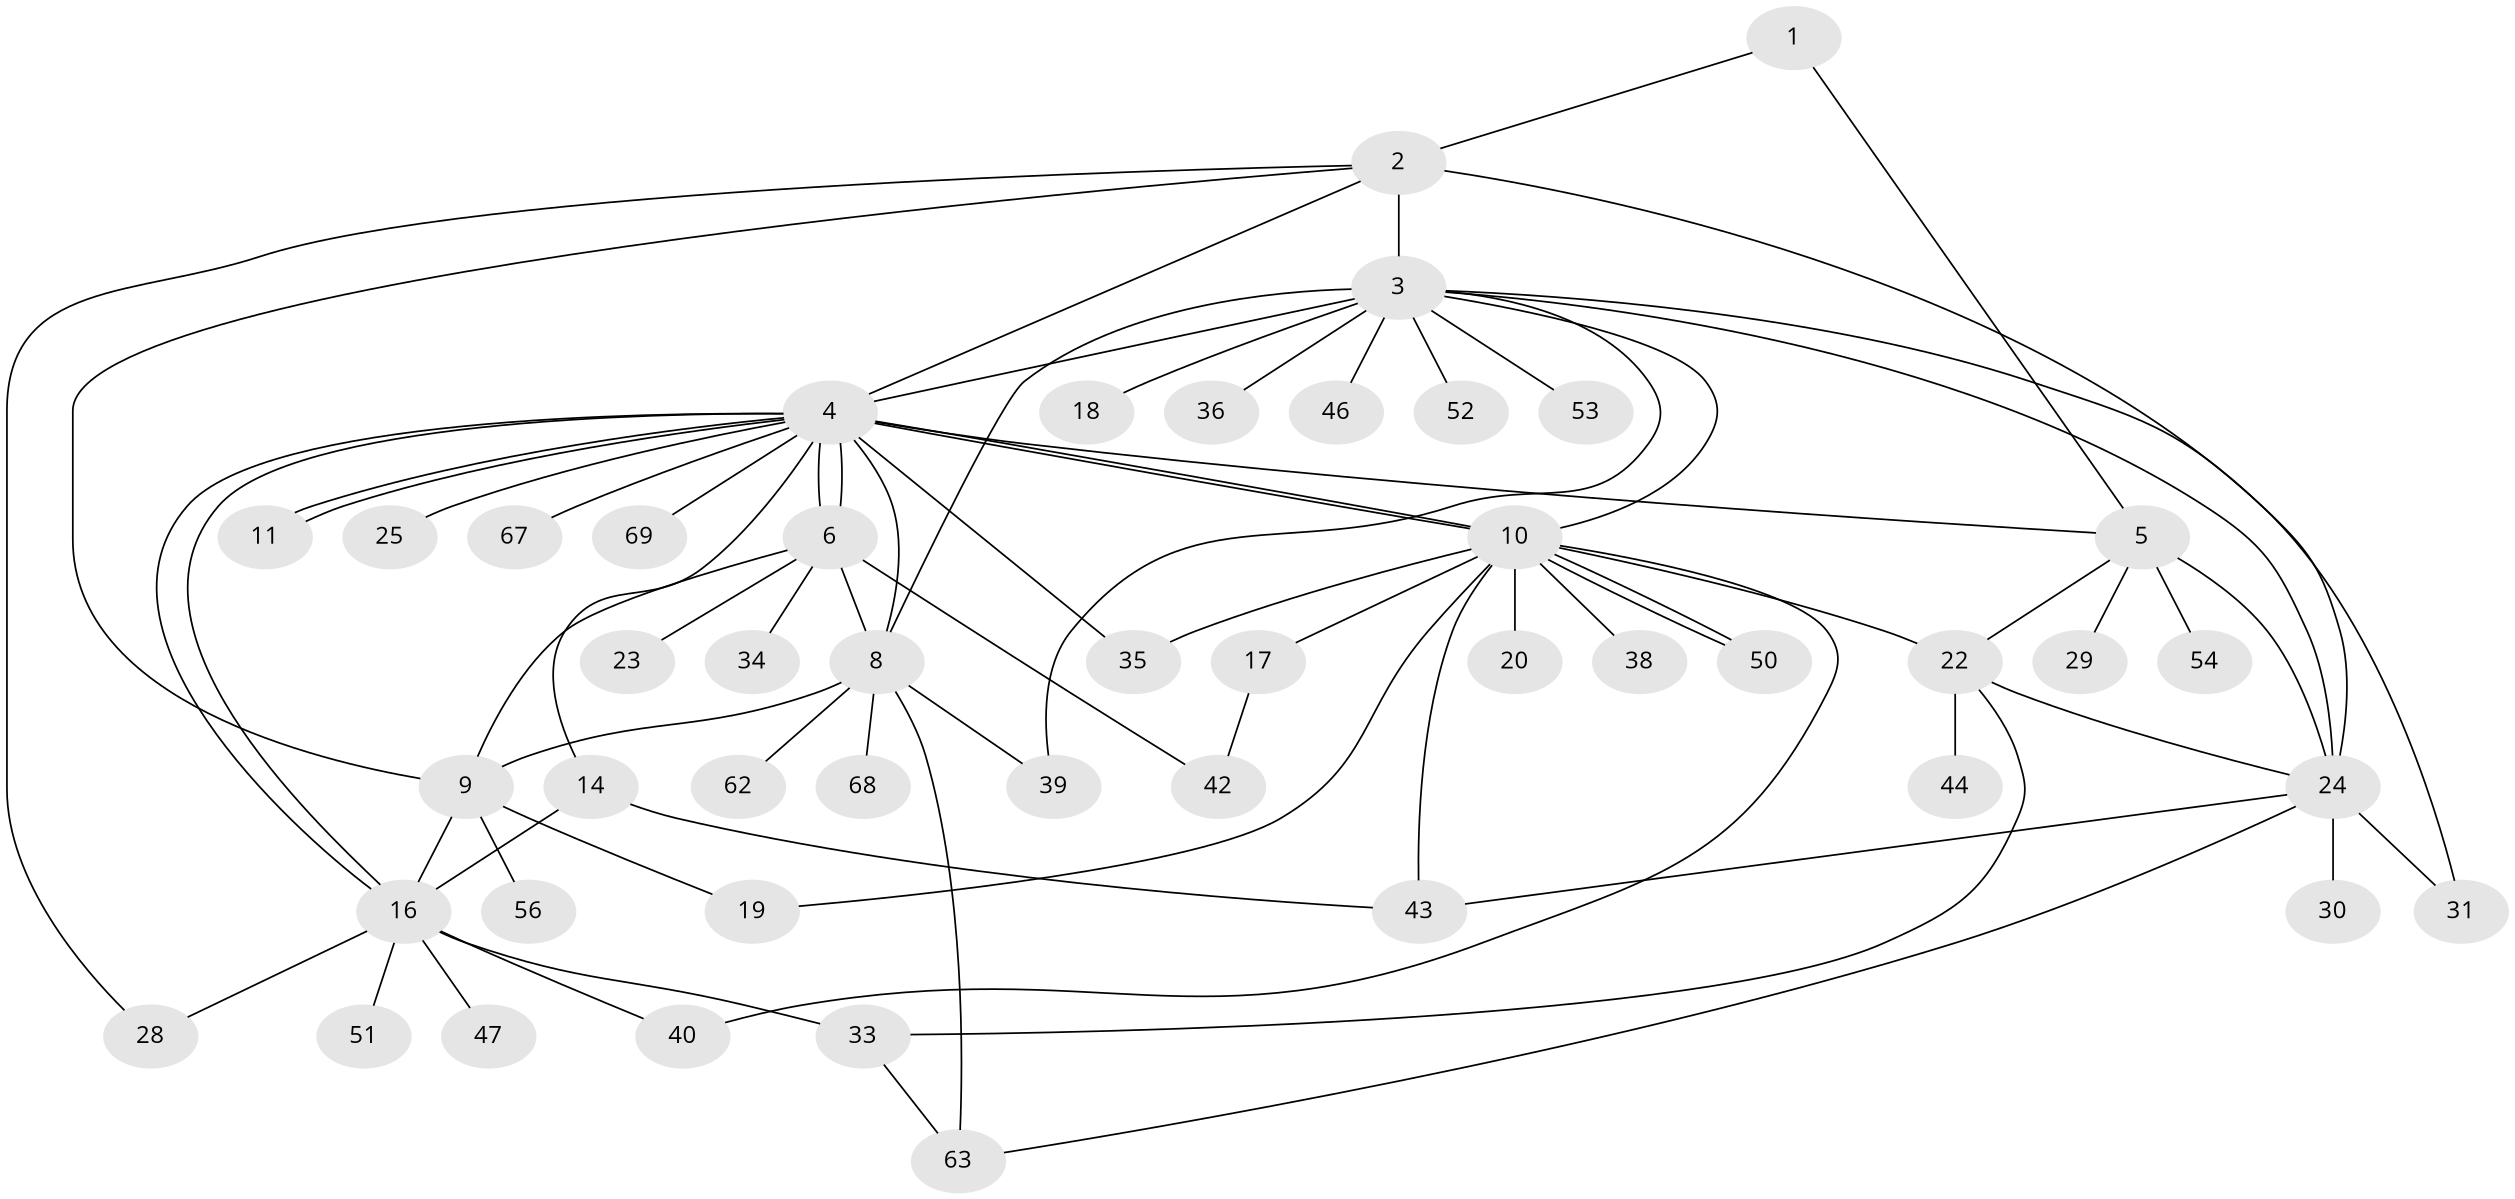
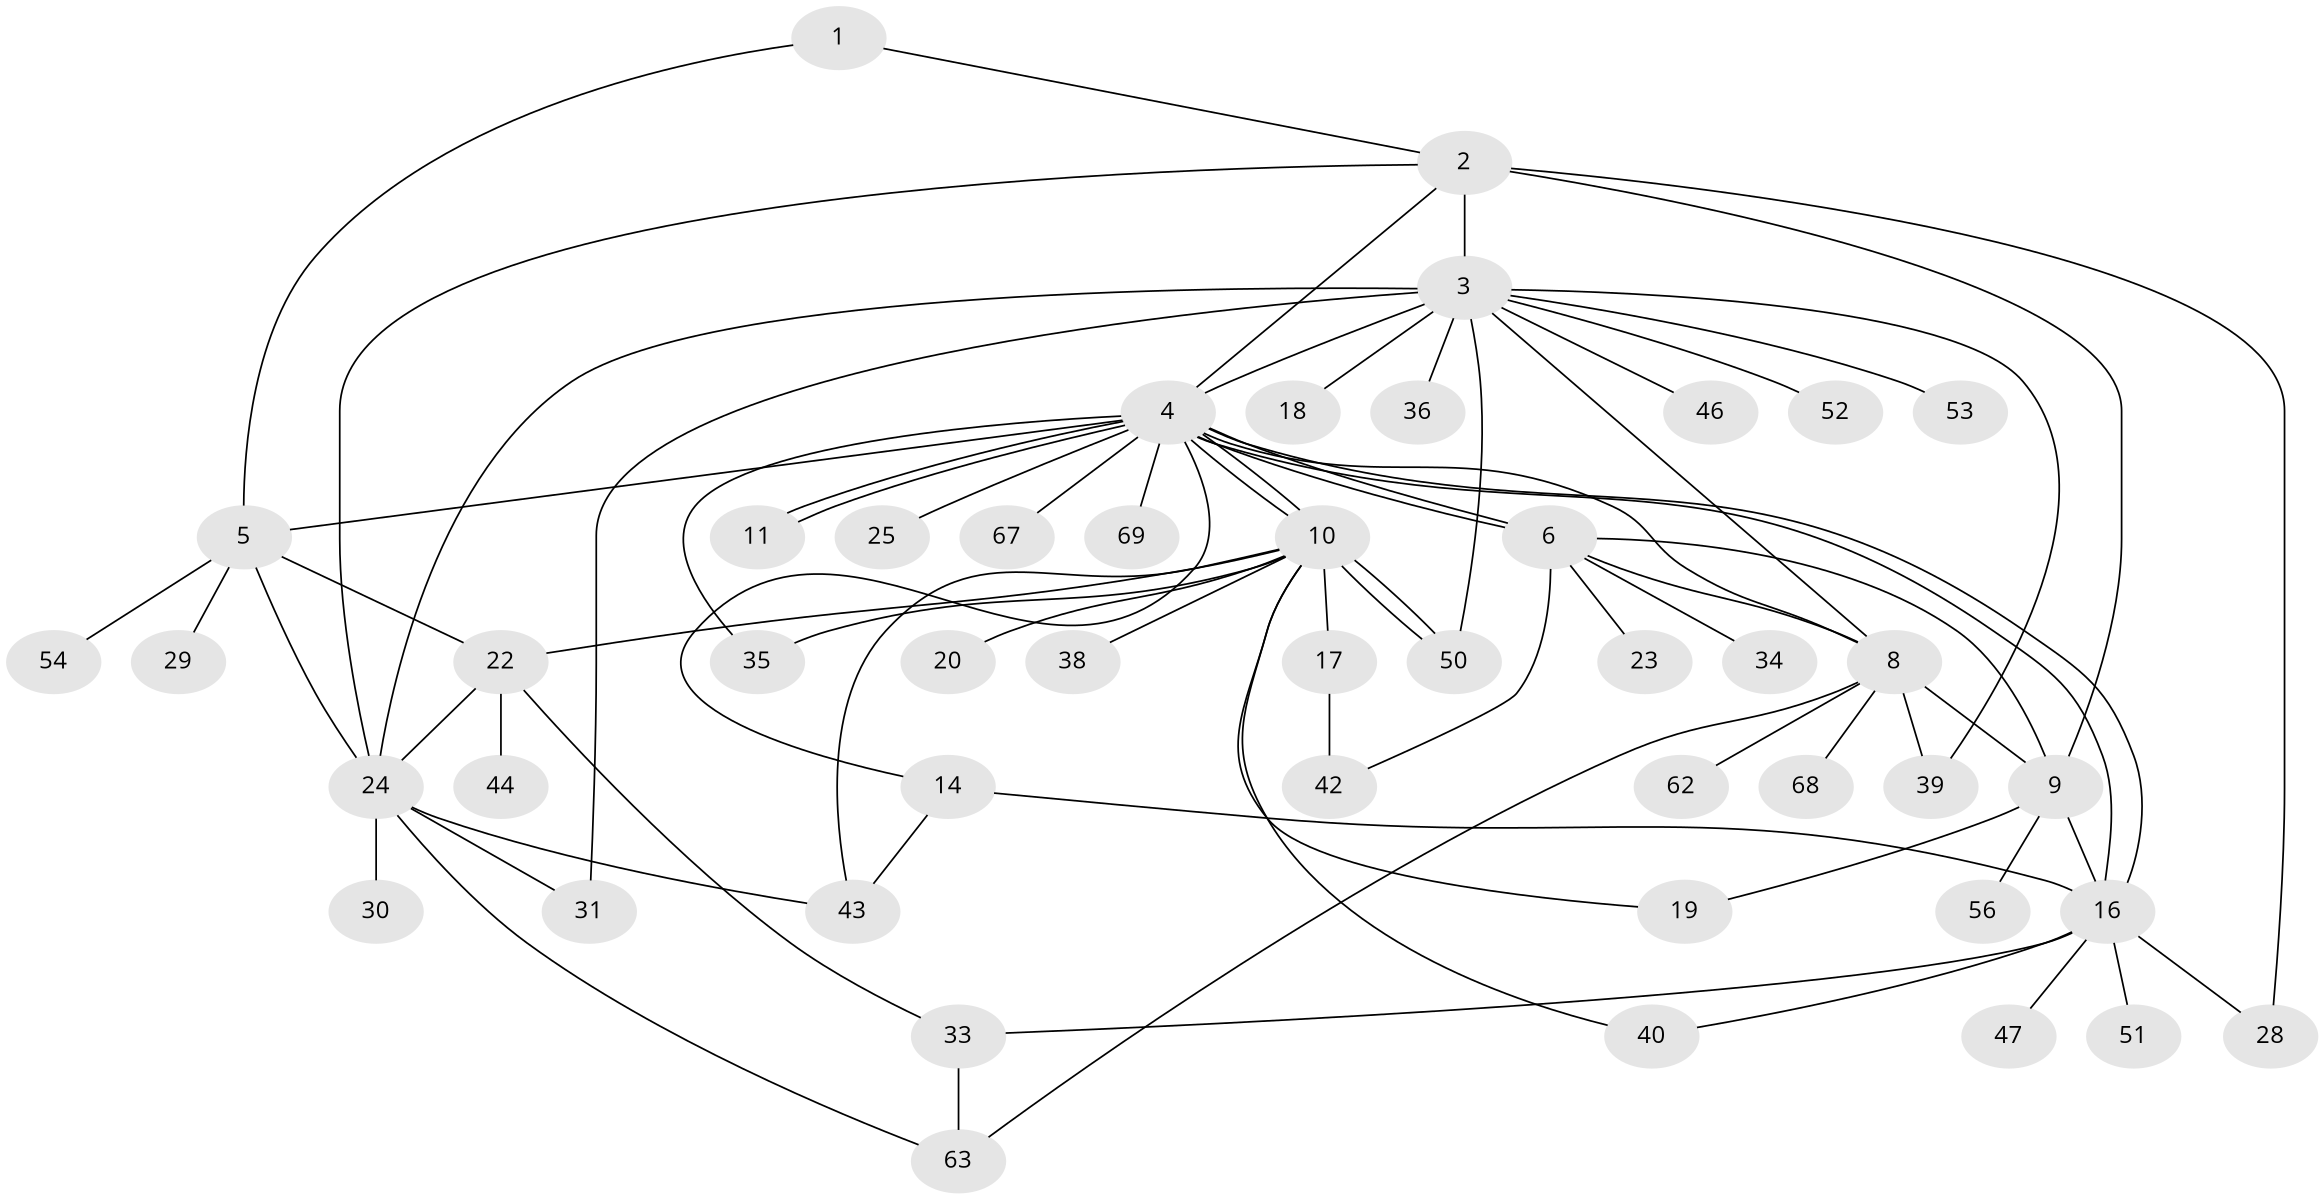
edge "3" -- "10": now "3" -- "50"
